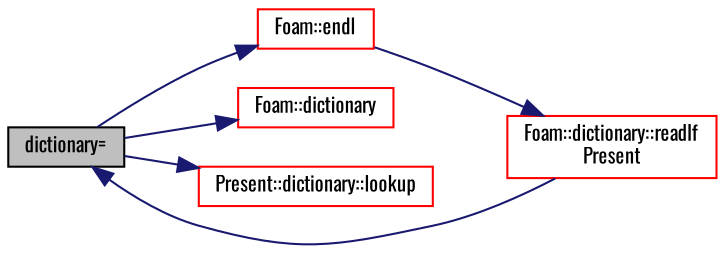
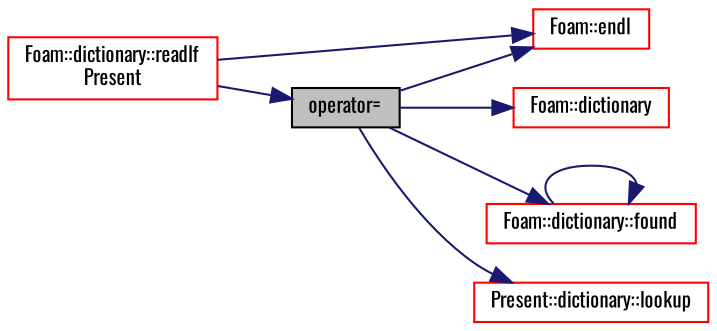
edge "Foam::endl" -> "Foam::dictionary::readIf Present": reversed
node "dictionary=": label "dictionary=" -> "operator="
node "Foam::dictionary::found": added
